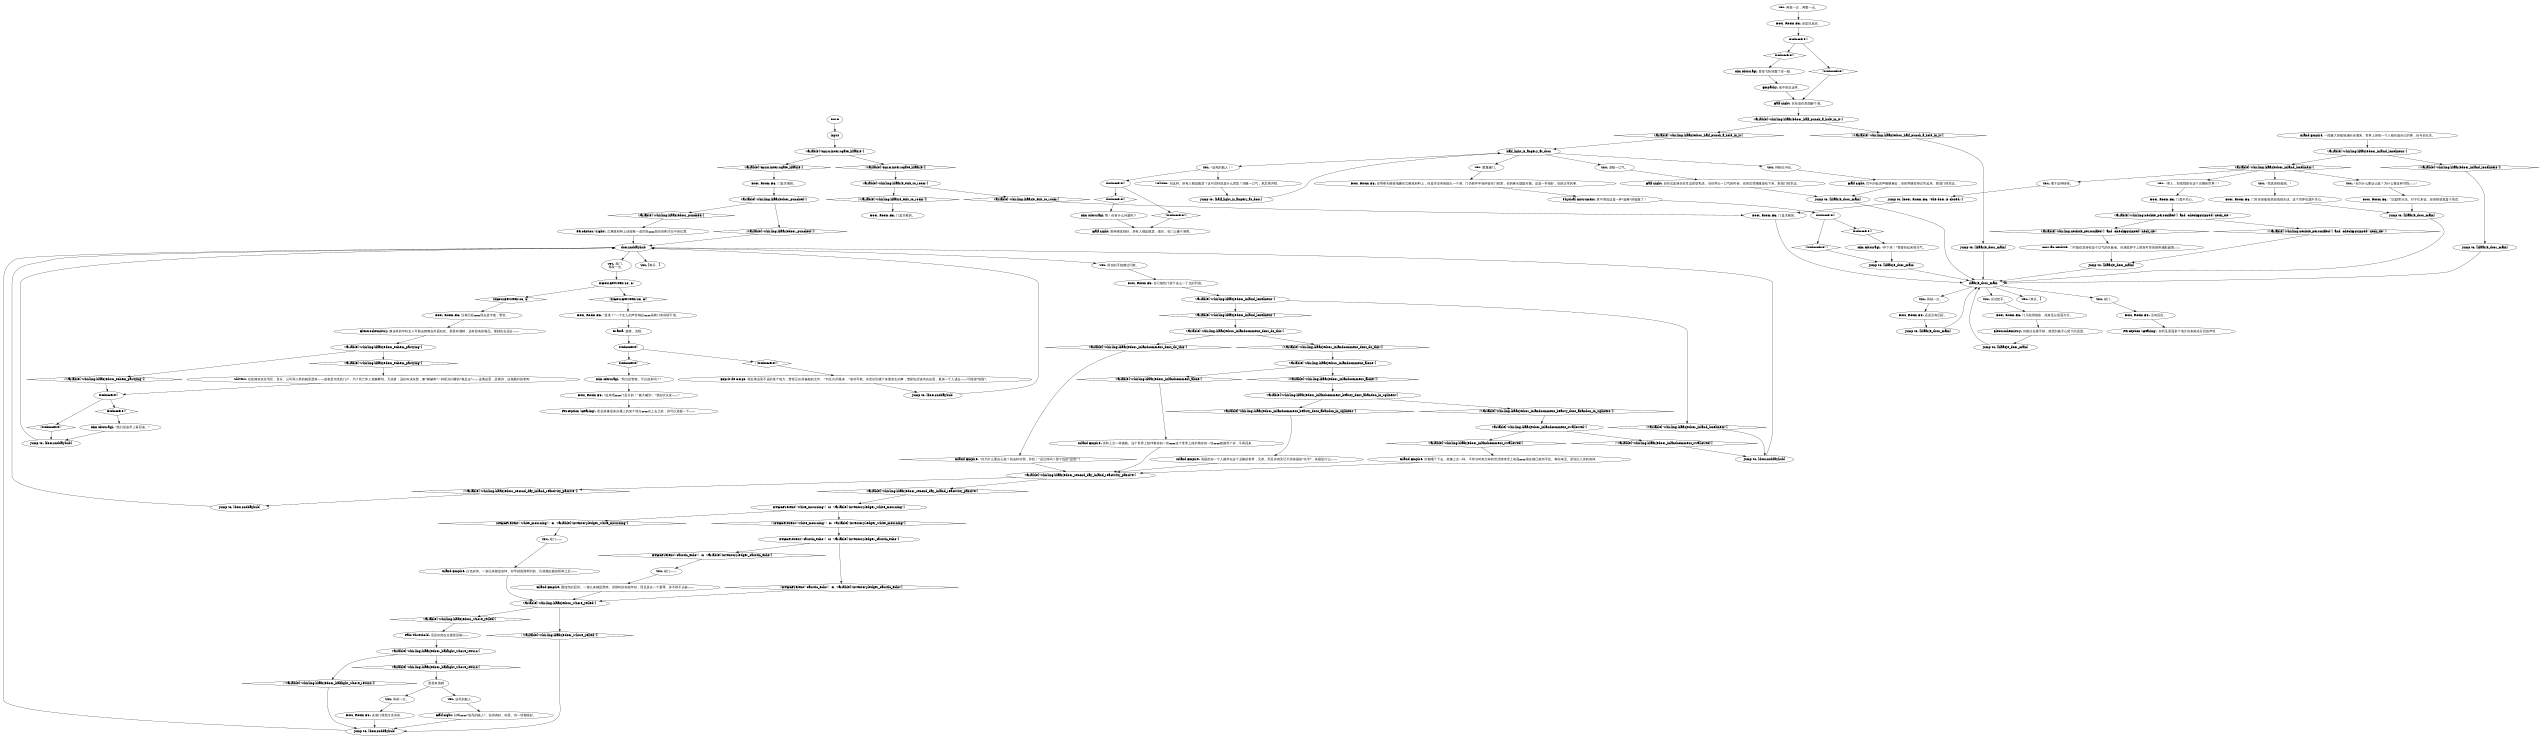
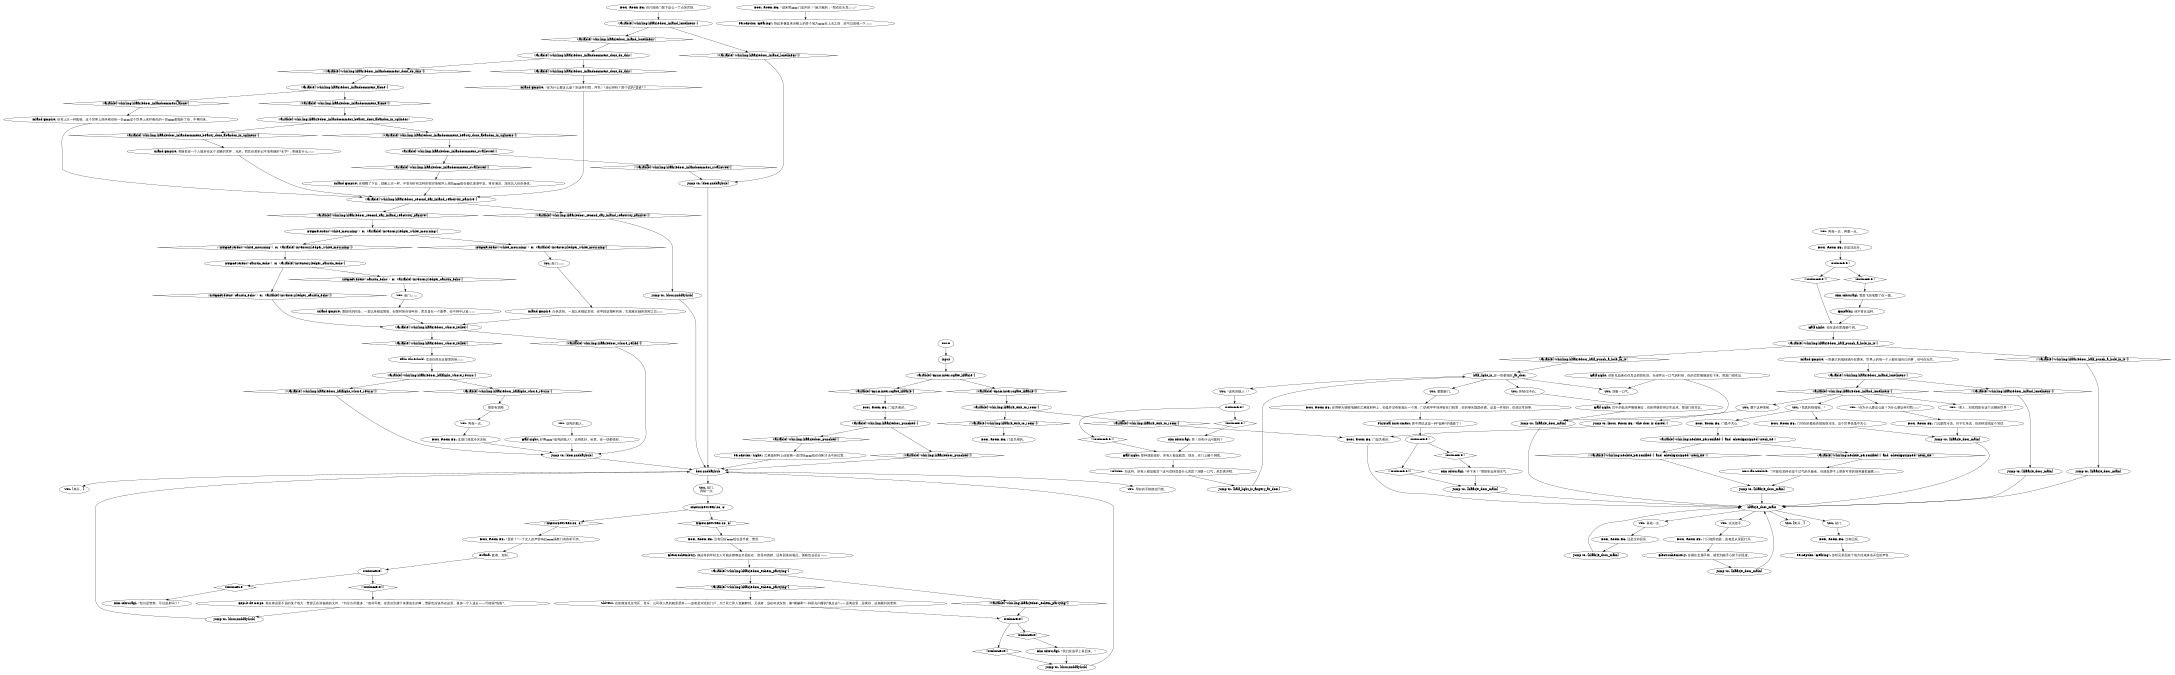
node "half_light_is_angery_at_door": label "half_light_is_angery_at_door" -> "half_light_is_你一切都很好_at_door"
edge "You: “该死的贱人！”" -> "Volition: 别这样。所有人都是贱货？这句话到底是什么意思？深吸一口气，然后离开吧。": now "Half Light: 那种感觉很好。所有人都是贱货。现在，在门上砸个洞吧。" -> "Volition: 别这样。所有人都是贱货？这句话到底是什么意思？深吸一口气，然后离开吧。"
edge "You: 深吸一口气。" -> "Half Light: 你听见血液在你耳边窃窃私语。当你呼出一口气的时候，你的后背慢慢放松下来。那扇门很幸运。": reversed
edge "You: “美人，别把我留在这个丑陋的世界！”" -> "Door, Room #3: 门毫不关心。": now "You: “我真的很孤独。”" -> "Door, Room #3: 门毫不关心。"
edge "You: 用你的手指拂过凹痕。" -> "Door, Room #3: 你只能给门留下这么一丁点的凹痕。": removed
edge "Kim Kitsuragi: “我们是警察。可以进来吗？”" -> "Door, Room #3: “进来吧——门是开的！”她大喊到：“我在吹头发……”": removed
edge "那里有酒精" -> "You: 该死的贱人。": removed
